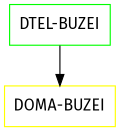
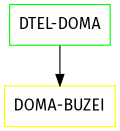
node "DTEL-BUZEI": label "DTEL-BUZEI" -> "DTEL-DOMA"
